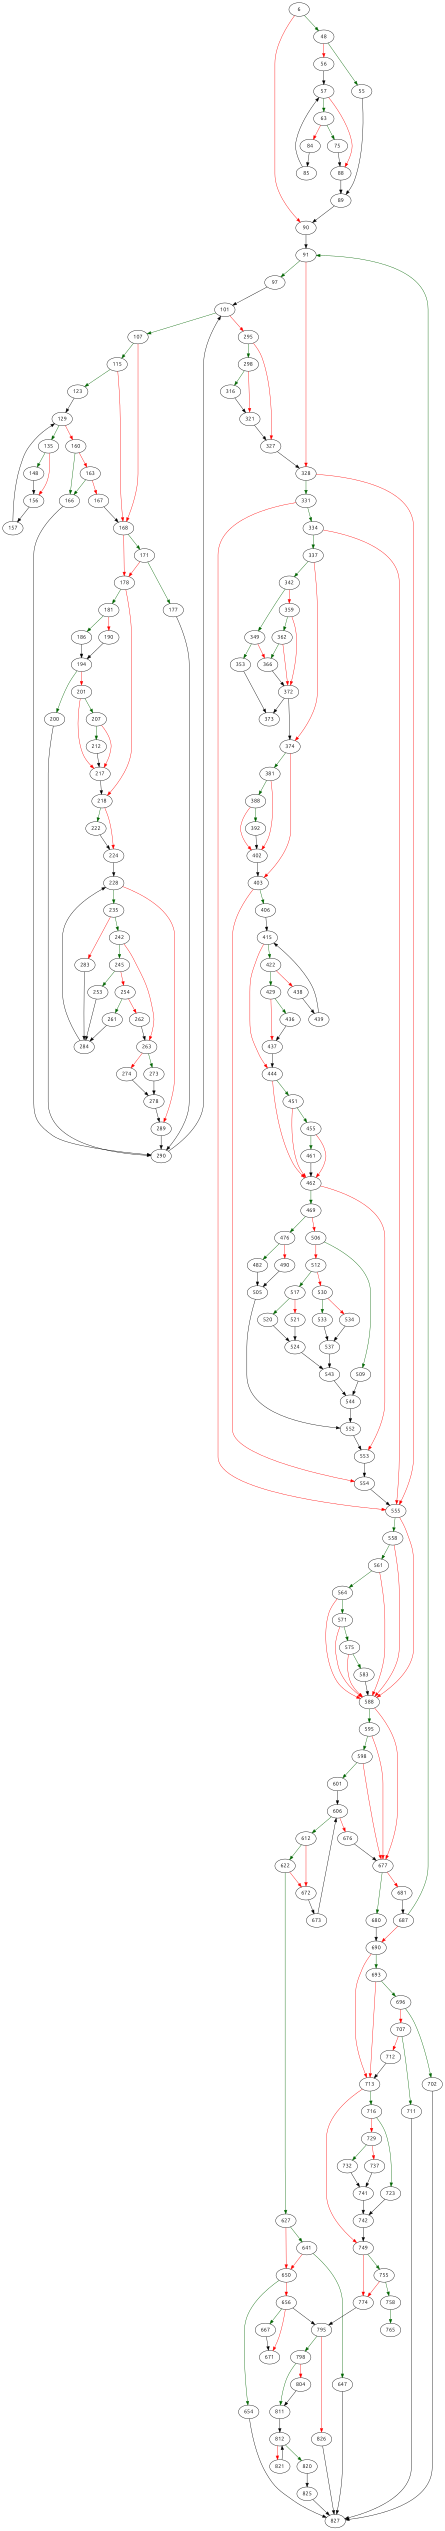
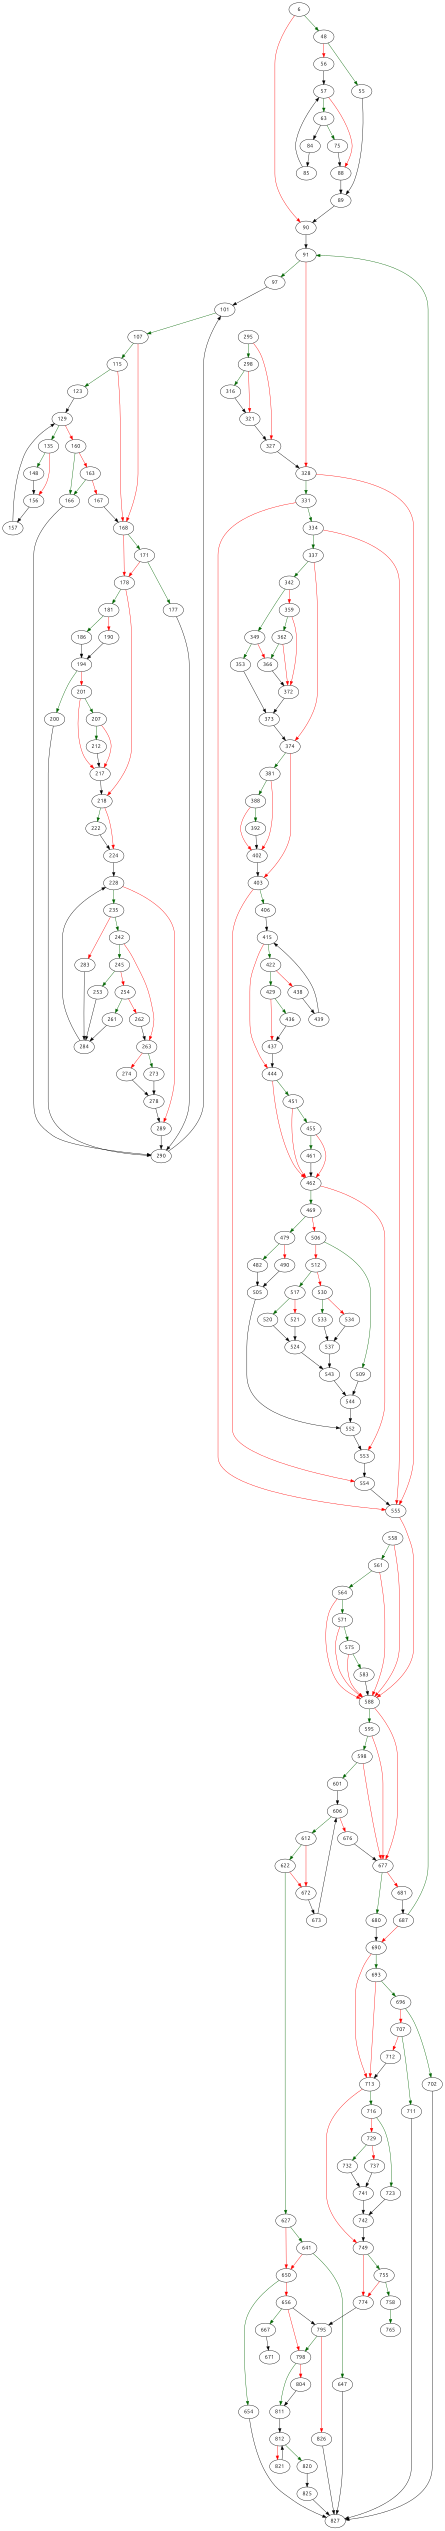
edge "63" -> "84": color red -> black
edge "101" -> "295": removed
edge "372" -> "374": now "373" -> "374"
node "476": label "476" -> "479"
edge "555" -> "558": removed
edge "656" -> "671": now "656" -> "798"
